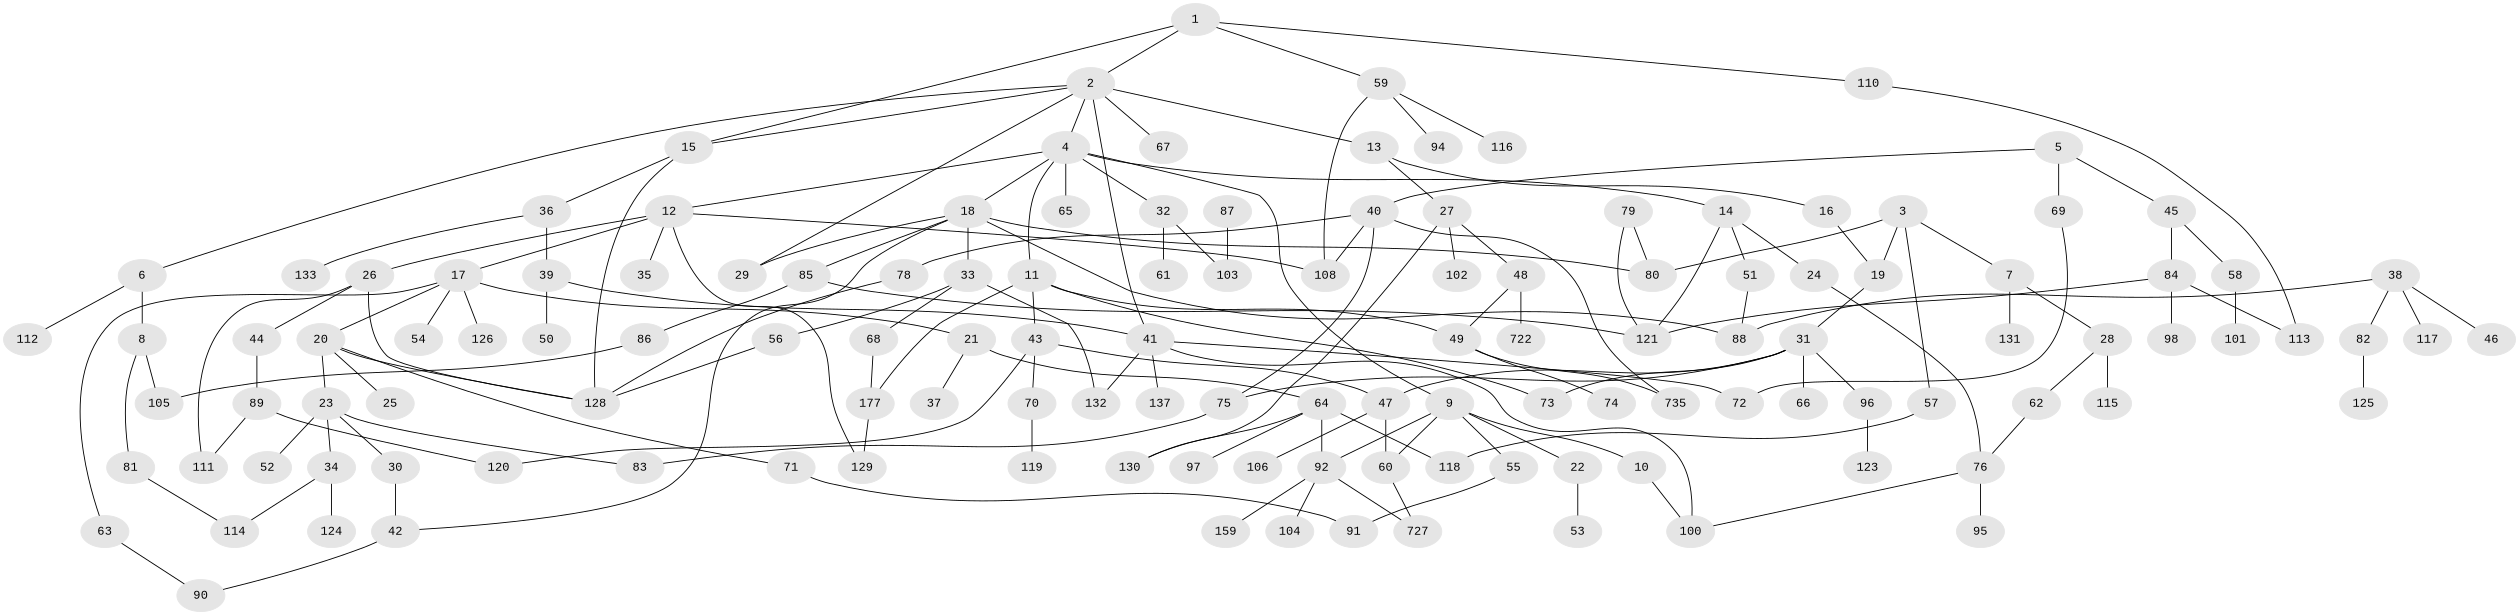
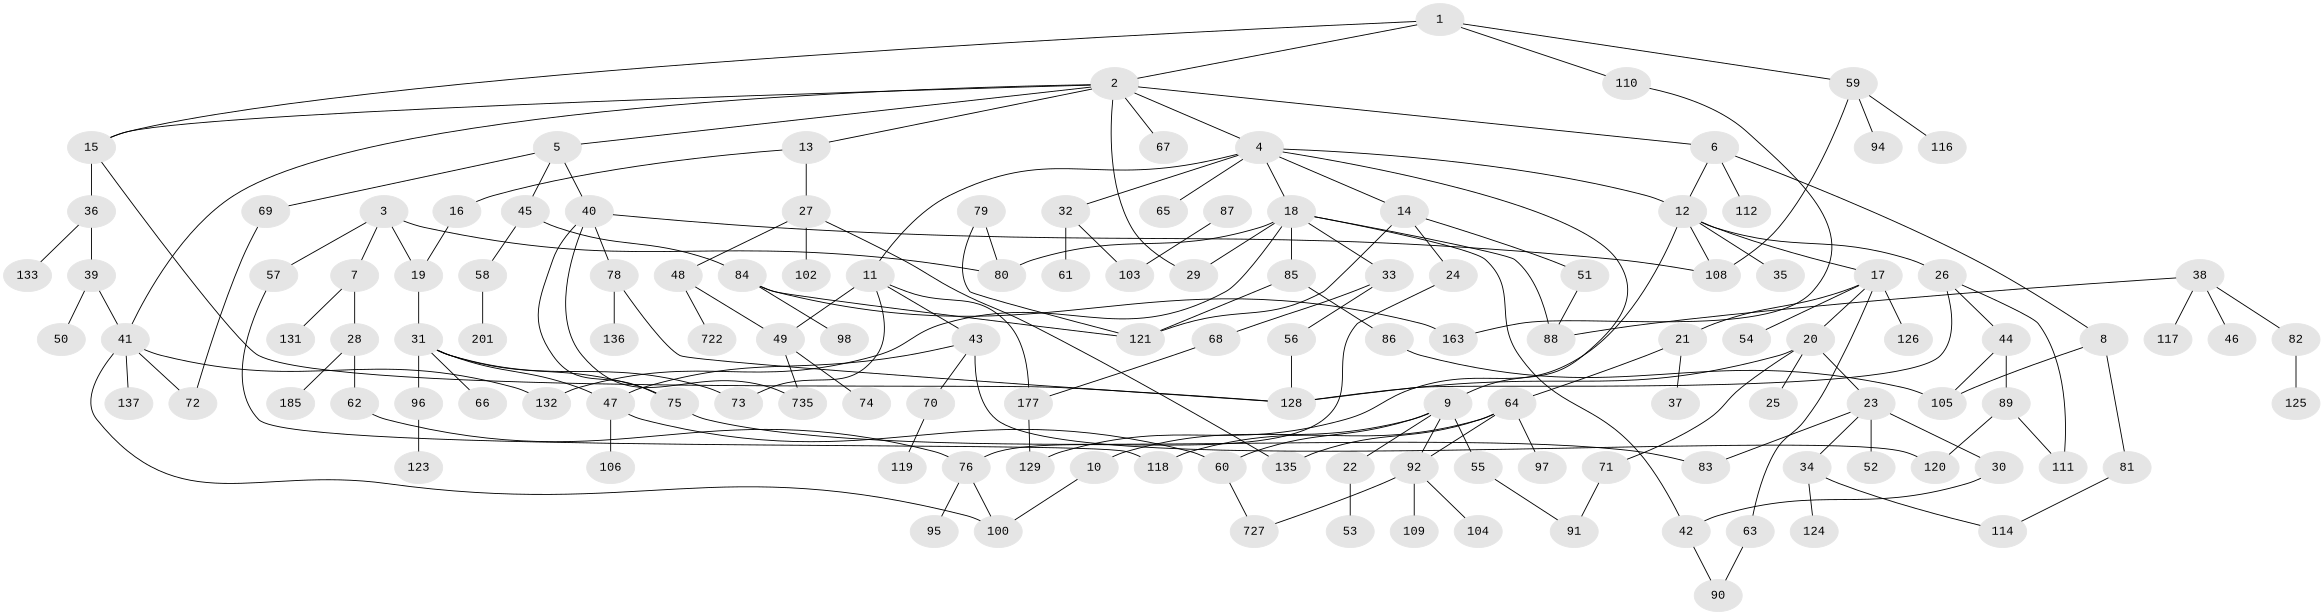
edge "2" -- "5": added
edge "6" -- "12": added
edge "33" -- "132": now "18" -- "132"
node "136": added
node "101": label "101" -> "201"
node "113": label "113" -> "163"
edge "44" -- "105": added
node "115": label "115" -> "185"
node "130": label "130" -> "135"
node "159": label "159" -> "109"
